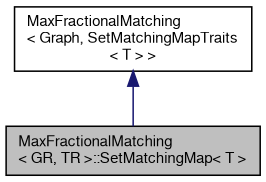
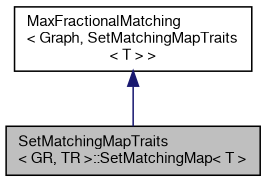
node "MaxFractionalMatching < GR, TR >::SetMatchingMap< T >": label "MaxFractionalMatching < GR, TR >::SetMatchingMap< T >" -> "SetMatchingMapTraits < GR, TR >::SetMatchingMap< T >"
